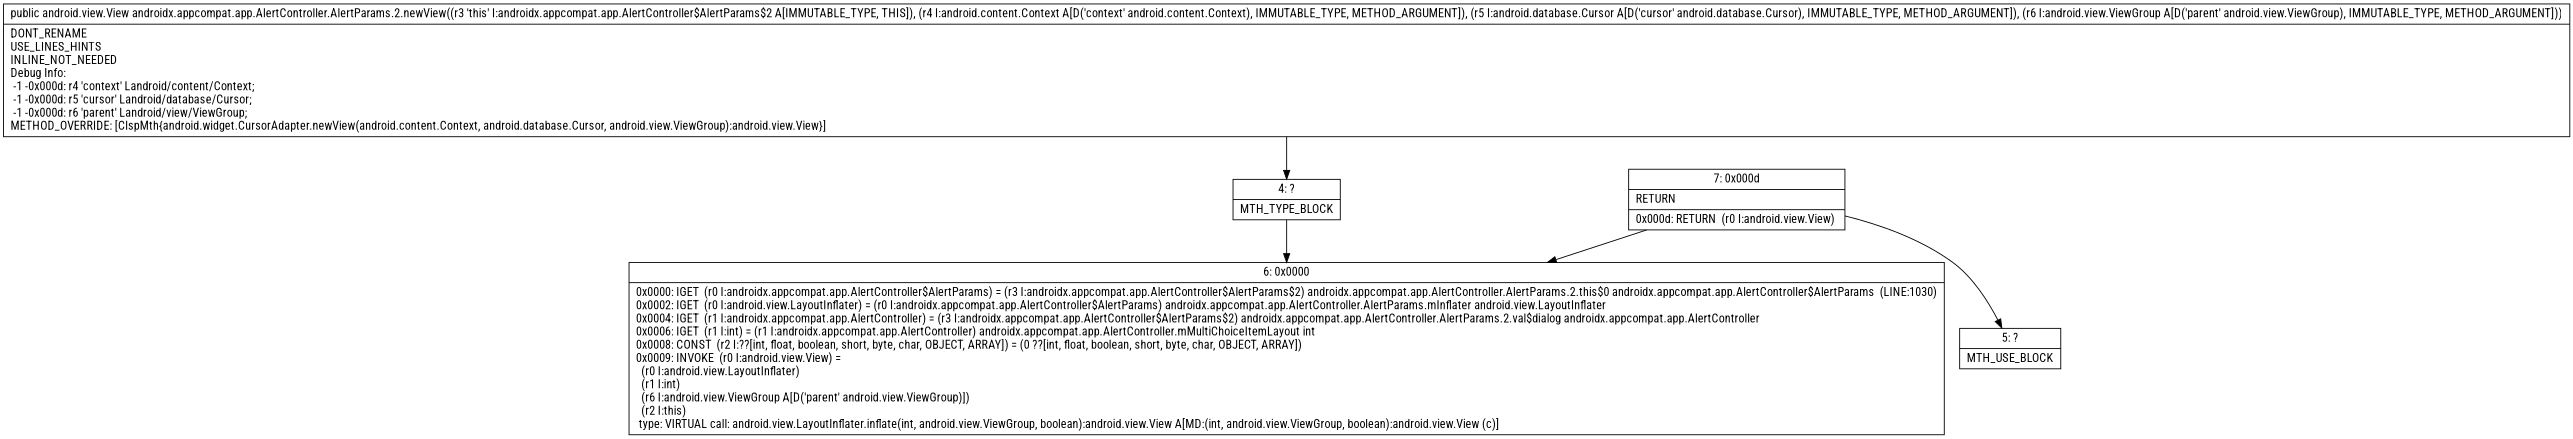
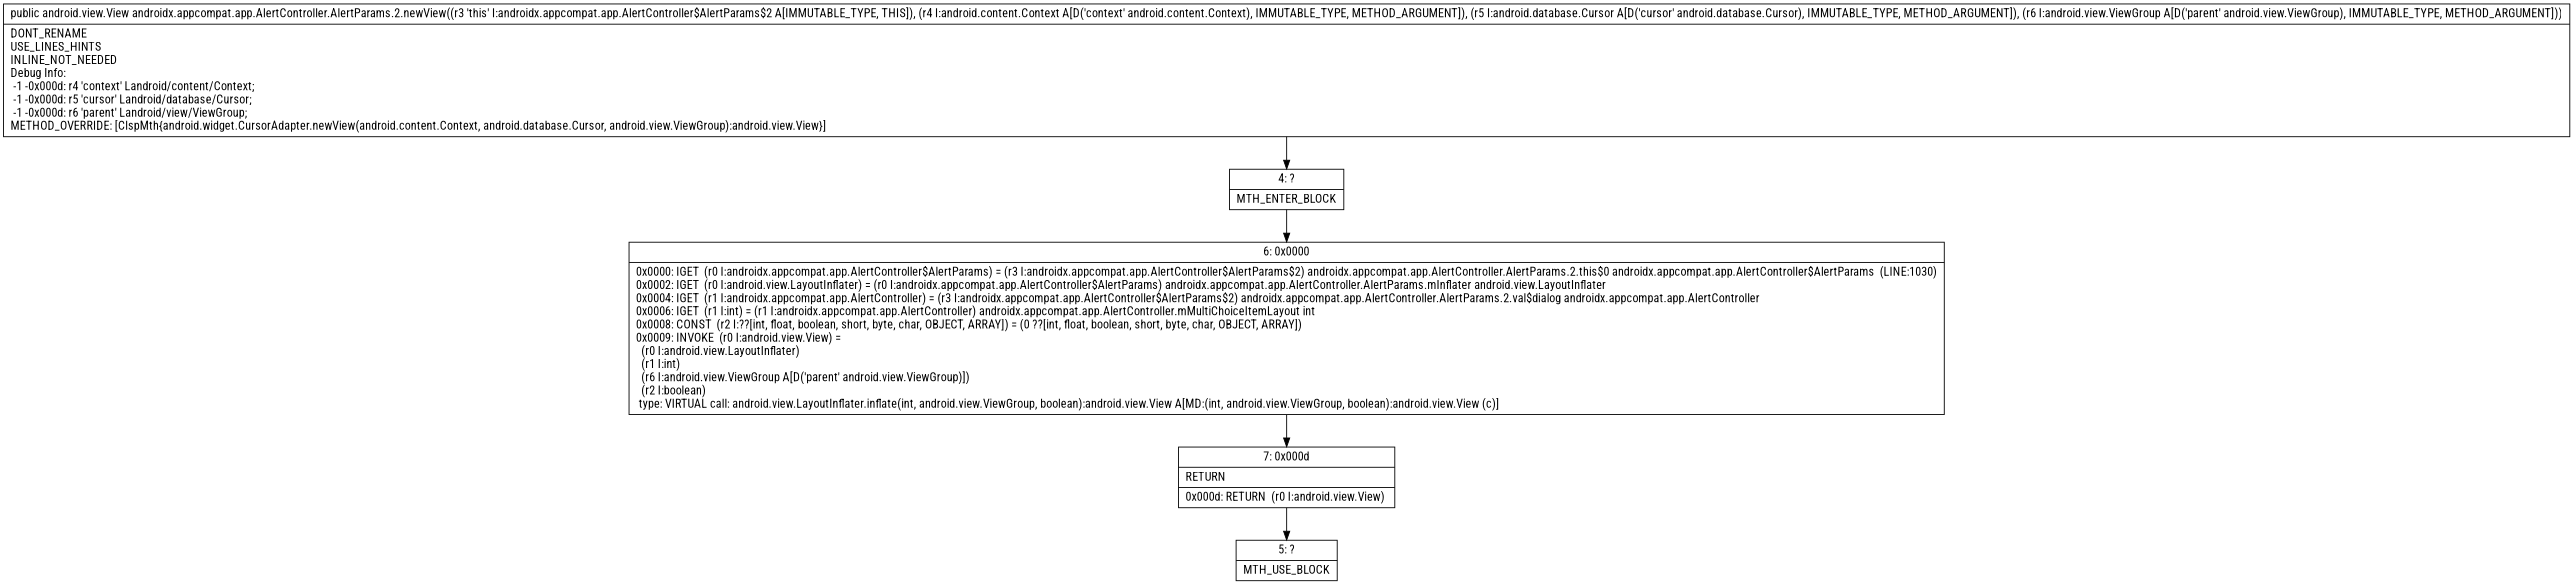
node "4: ?": text "MTH_TYPE_BLOCK" -> "MTH_ENTER_BLOCK"
edge "7: 0x000d" -> "6: 0x0000": reversed
node "6: 0x0000": text "(r2 I:this)" -> "(r2 I:boolean)"
